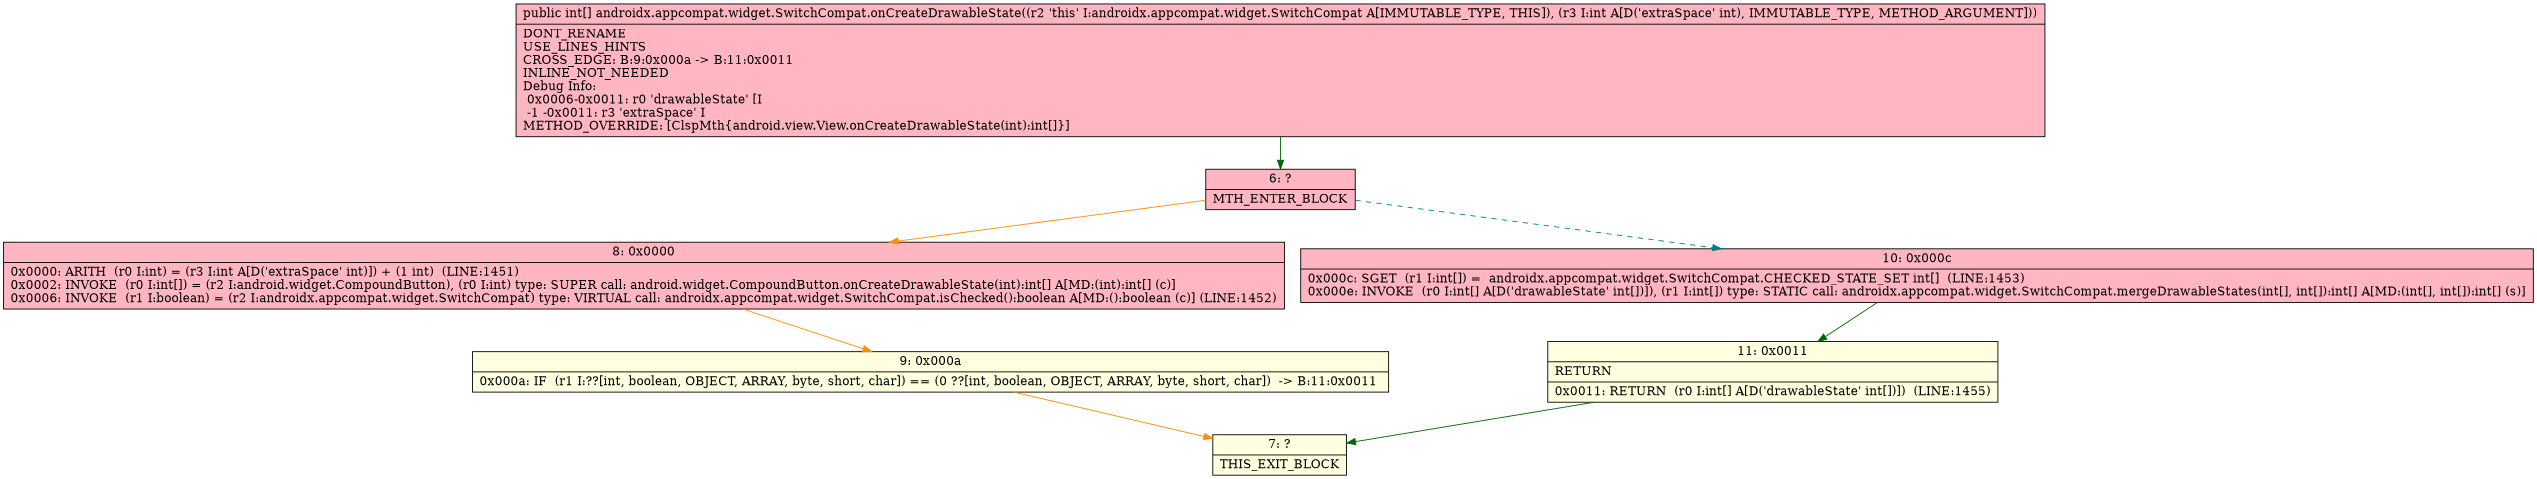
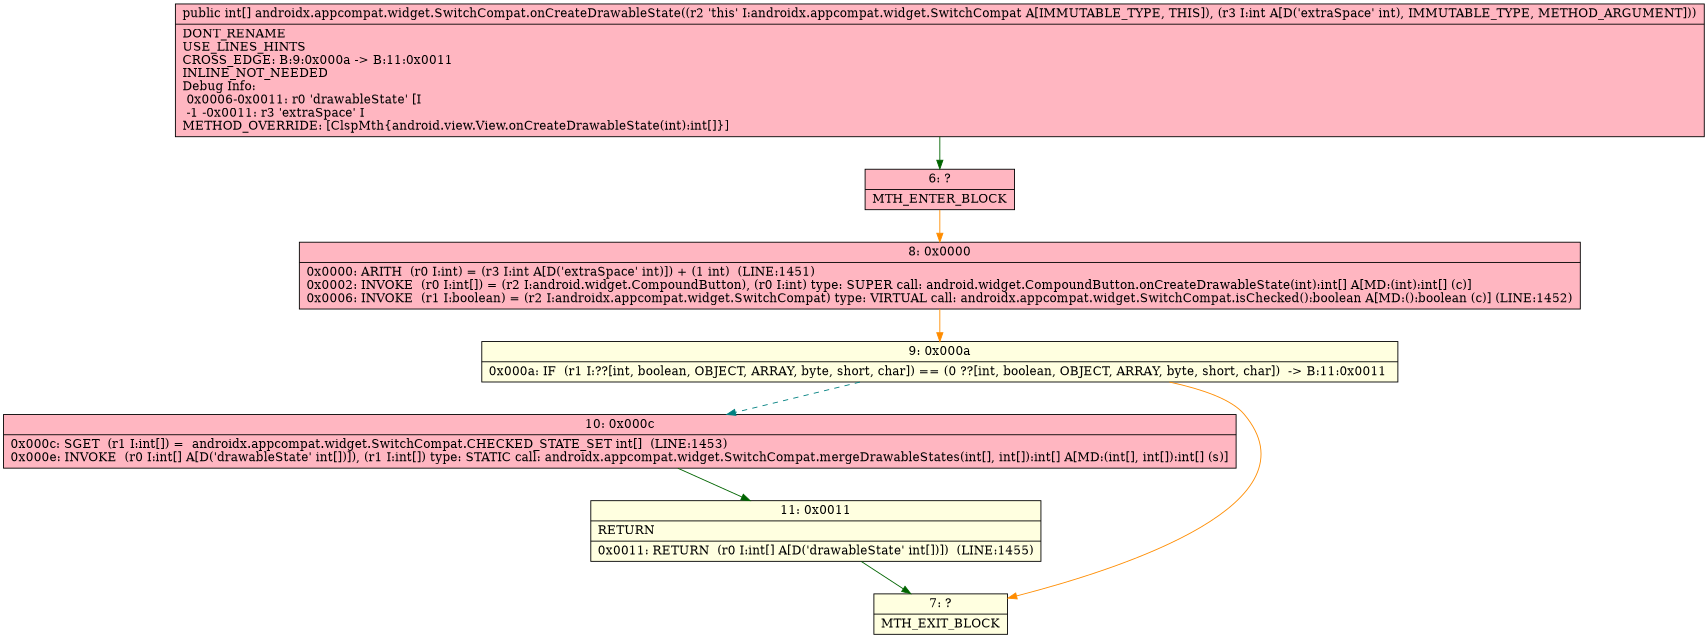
edge "6: ?" -> "10: 0x000c": now "9: 0x000a" -> "10: 0x000c"
node "7: ?": text "THIS_EXIT_BLOCK" -> "MTH_EXIT_BLOCK"
